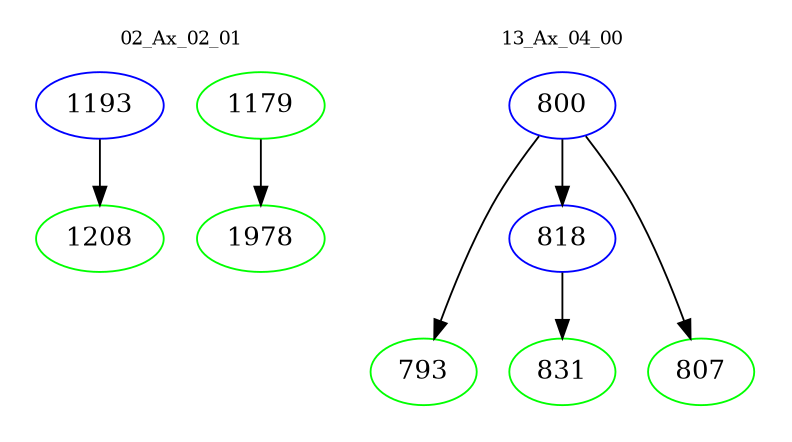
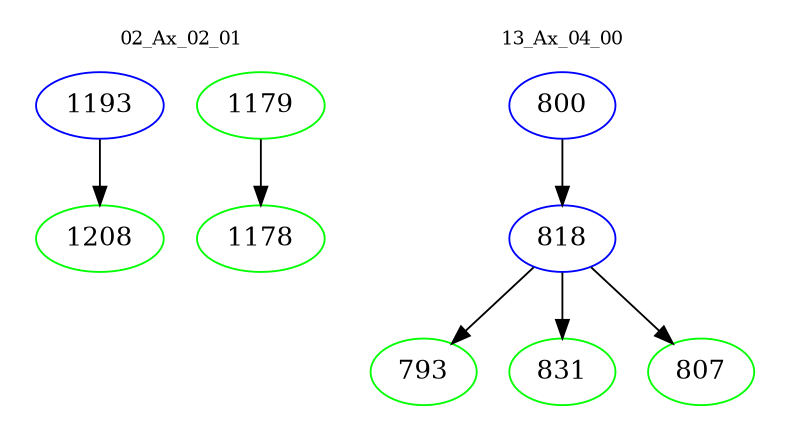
edge "800" -> "793": now "818" -> "793"
edge "800" -> "807": now "818" -> "807"
node "1978": label "1978" -> "1178"
